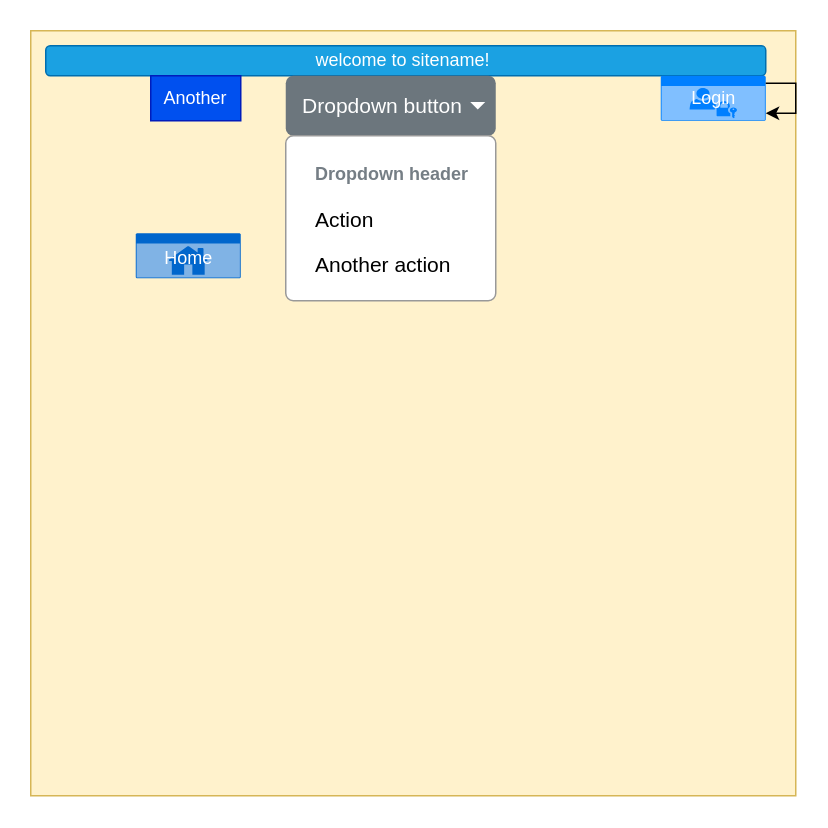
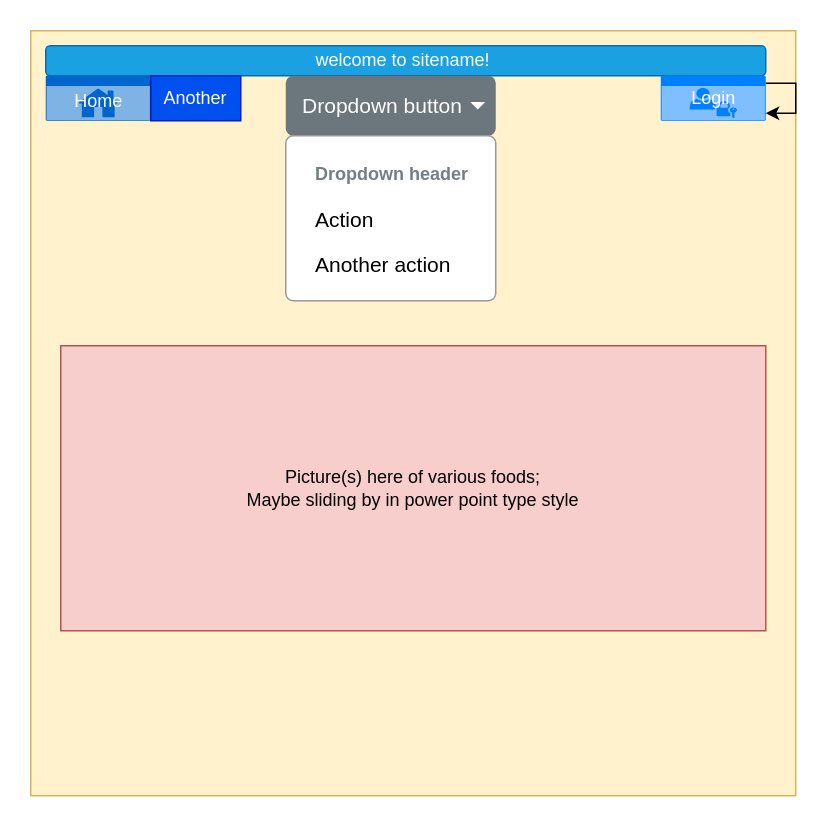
node "Home": moved (188, 256) -> (98, 98)
node "Picture(s) here of various foods; Maybe sliding by in power point type style": added
